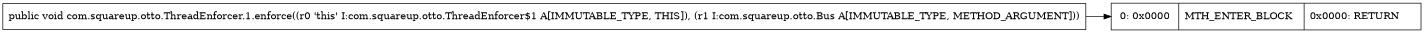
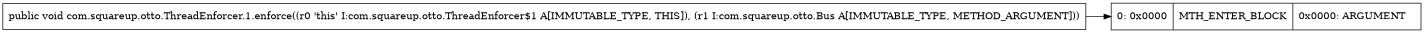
node "0: 0x0000": text "0x0000: RETURN" -> "0x0000: ARGUMENT"
